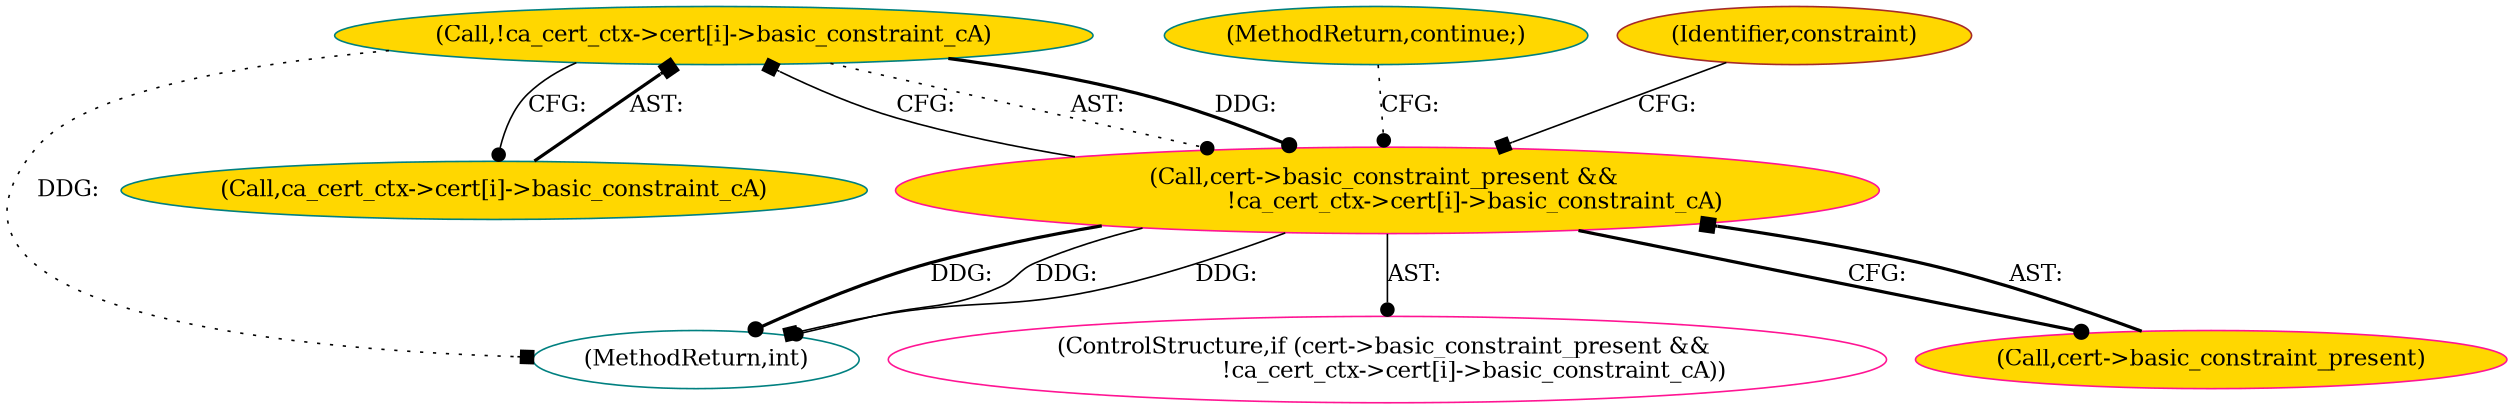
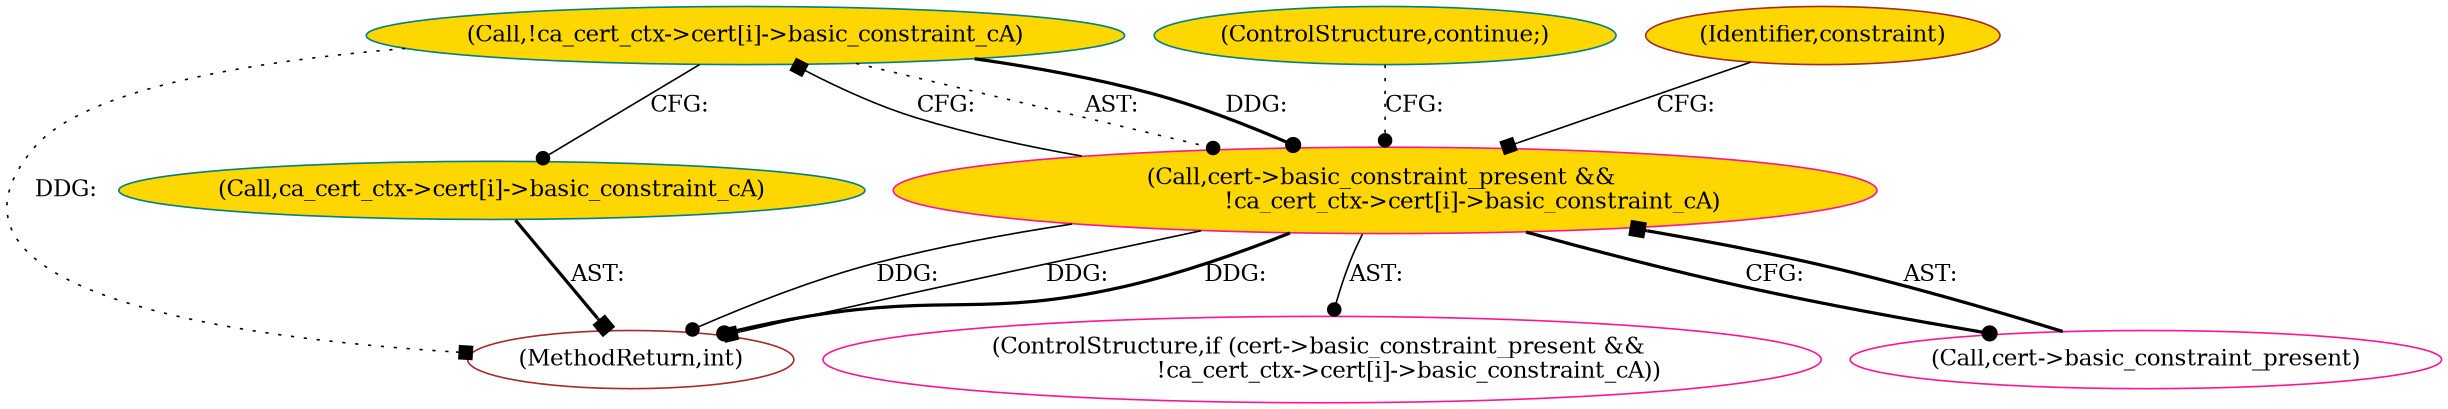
node "(MethodReturn,continue;)": label "(MethodReturn,continue;)" -> "(ControlStructure,continue;)"
edge "(Call,ca_cert_ctx->cert[i]->basic_constraint_cA)" -> "(Call,!ca_cert_ctx->cert[i]->basic_constraint_cA)": now "(Call,ca_cert_ctx->cert[i]->basic_constraint_cA)" -> "(MethodReturn,int)"
node "(MethodReturn,int)": color teal -> brown
node "(Call,cert->basic_constraint_present)": fillcolor gold -> white
